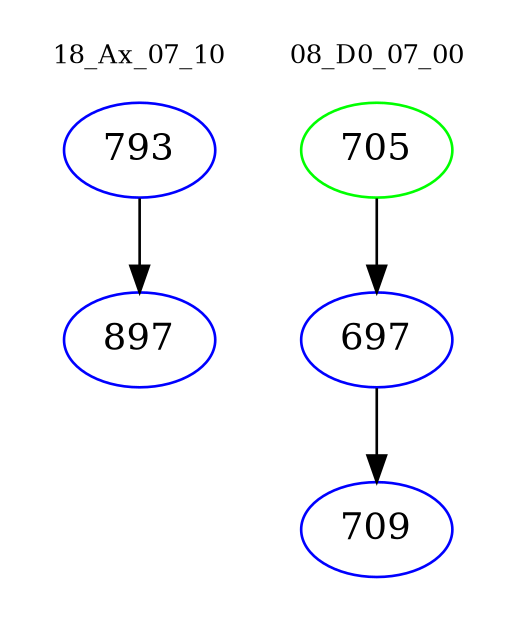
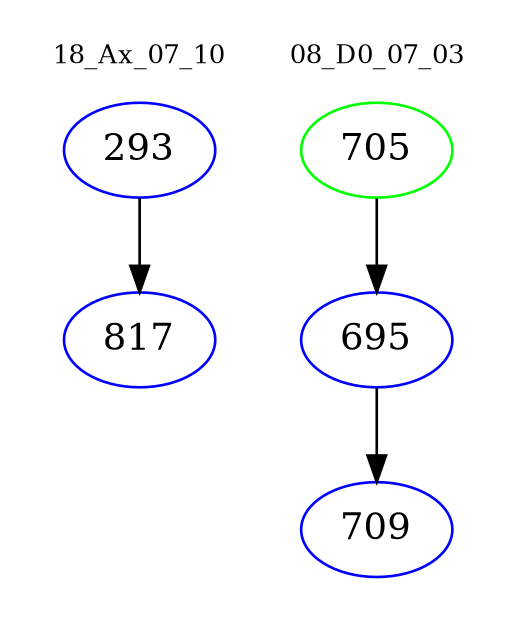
cluster "08_D0_07_00": label "08_D0_07_00" -> "08_D0_07_03"
node "793": label "793" -> "293"
node "897": label "897" -> "817"
node "697": label "697" -> "695"
